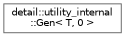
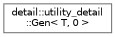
node "detail::utility_internal ::Gen< T, 0 >": label "detail::utility_internal ::Gen< T, 0 >" -> "detail::utility_detail ::Gen< T, 0 >"
